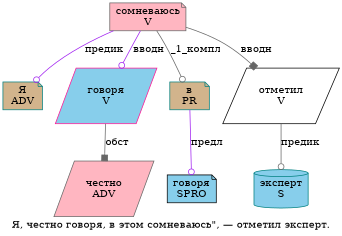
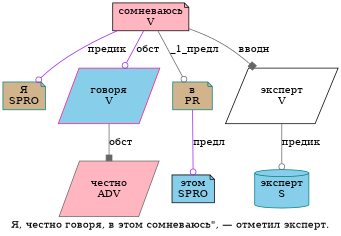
node "сомневаюсь V": color gray40 -> black
edge "сомневаюсь V" -> "говоря V": label "вводн" -> "обст"
edge "сомневаюсь V" -> "в PR": label "_1_компл" -> "_1_предл"
node "Я ADV": label "Я ADV" -> "Я SPRO"
node "отметил V": label "отметил V" -> "эксперт V"
node "говоря SPRO": label "говоря SPRO" -> "этом SPRO"
